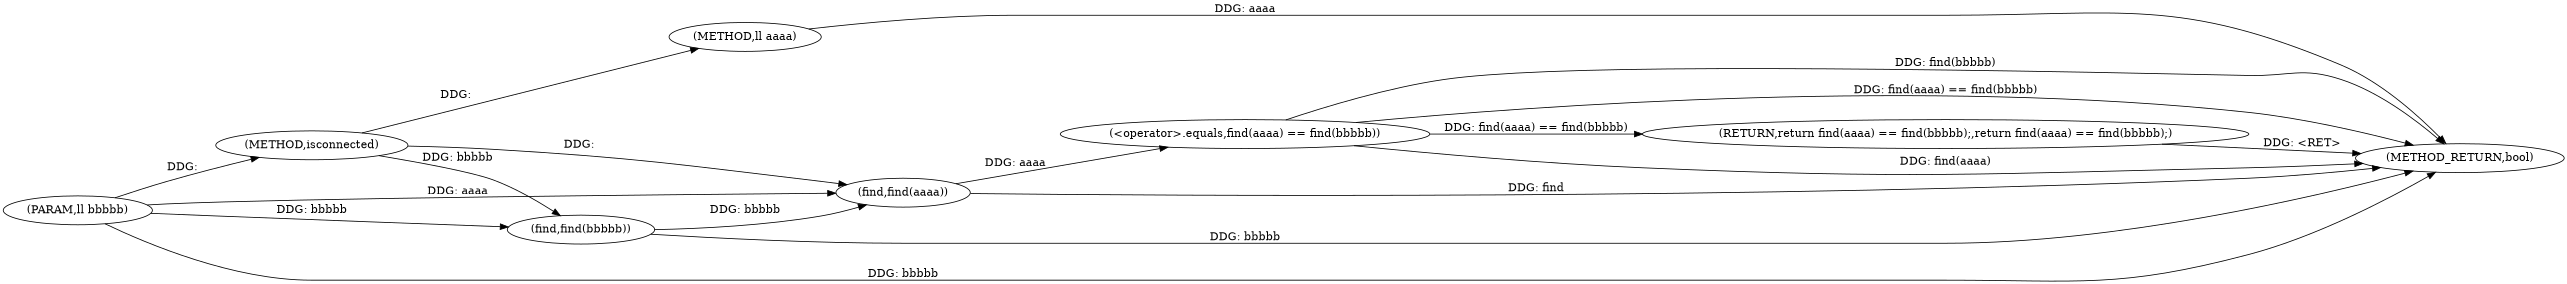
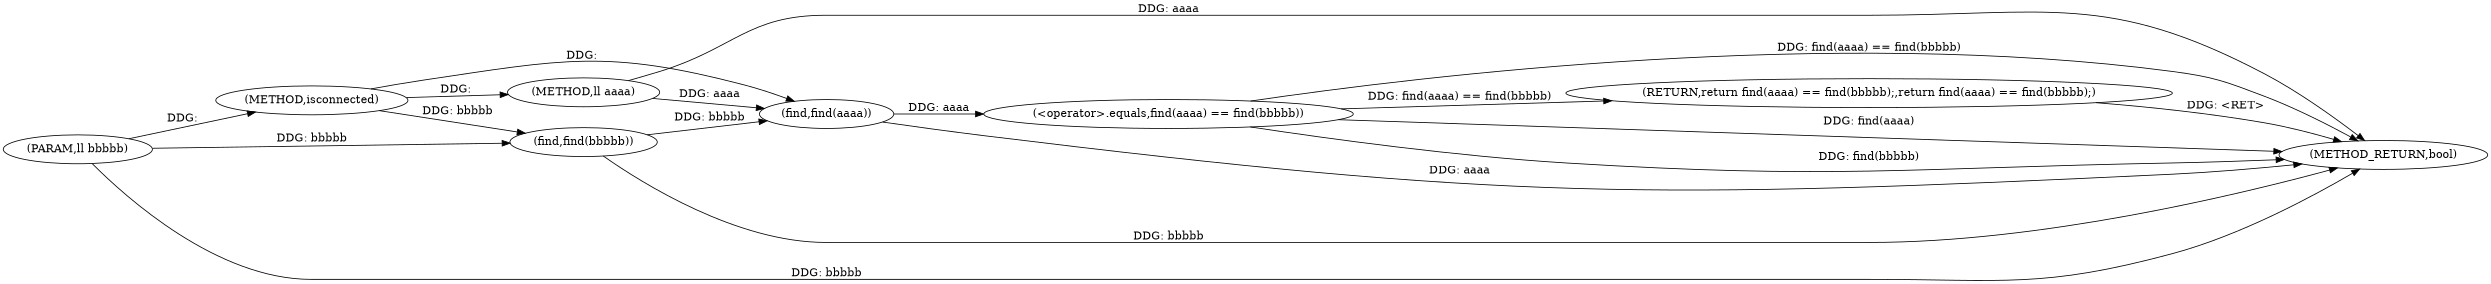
edge "(find,find(aaaa))" -> "(METHOD_RETURN,bool)": label "DDG: find" -> "DDG: aaaa"
edge "(PARAM,ll bbbbb)" -> "(find,find(aaaa))": now "(METHOD,ll aaaa)" -> "(find,find(aaaa))"
